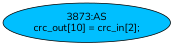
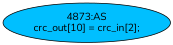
node "3873:AS crc_out[10] = crc_in[2];": label "3873:AS crc_out[10] = crc_in[2];" -> "4873:AS crc_out[10] = crc_in[2];"
